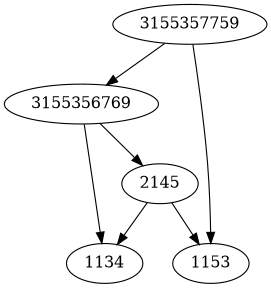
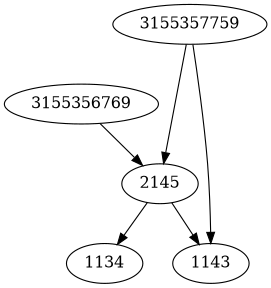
edge "3155357759" -> "3155356769": now "3155357759" -> "2145"
edge "3155356769" -> "1134": removed
node "1153": label "1153" -> "1143"
